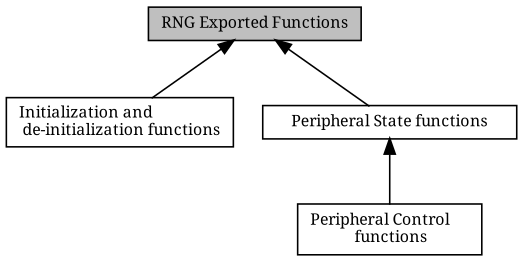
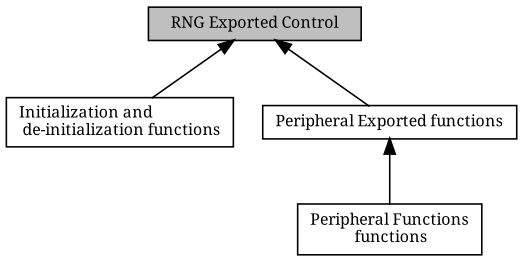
node "RNG Exported Functions": label "RNG Exported Functions" -> "RNG Exported Control"
node "Peripheral State functions": label "Peripheral State functions" -> "Peripheral Exported functions"
node "Peripheral Control functions": label "Peripheral Control functions" -> "Peripheral Functions functions"
